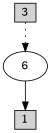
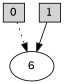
node "3": label "3" -> "0"
edge "6" -> "1": reversed
